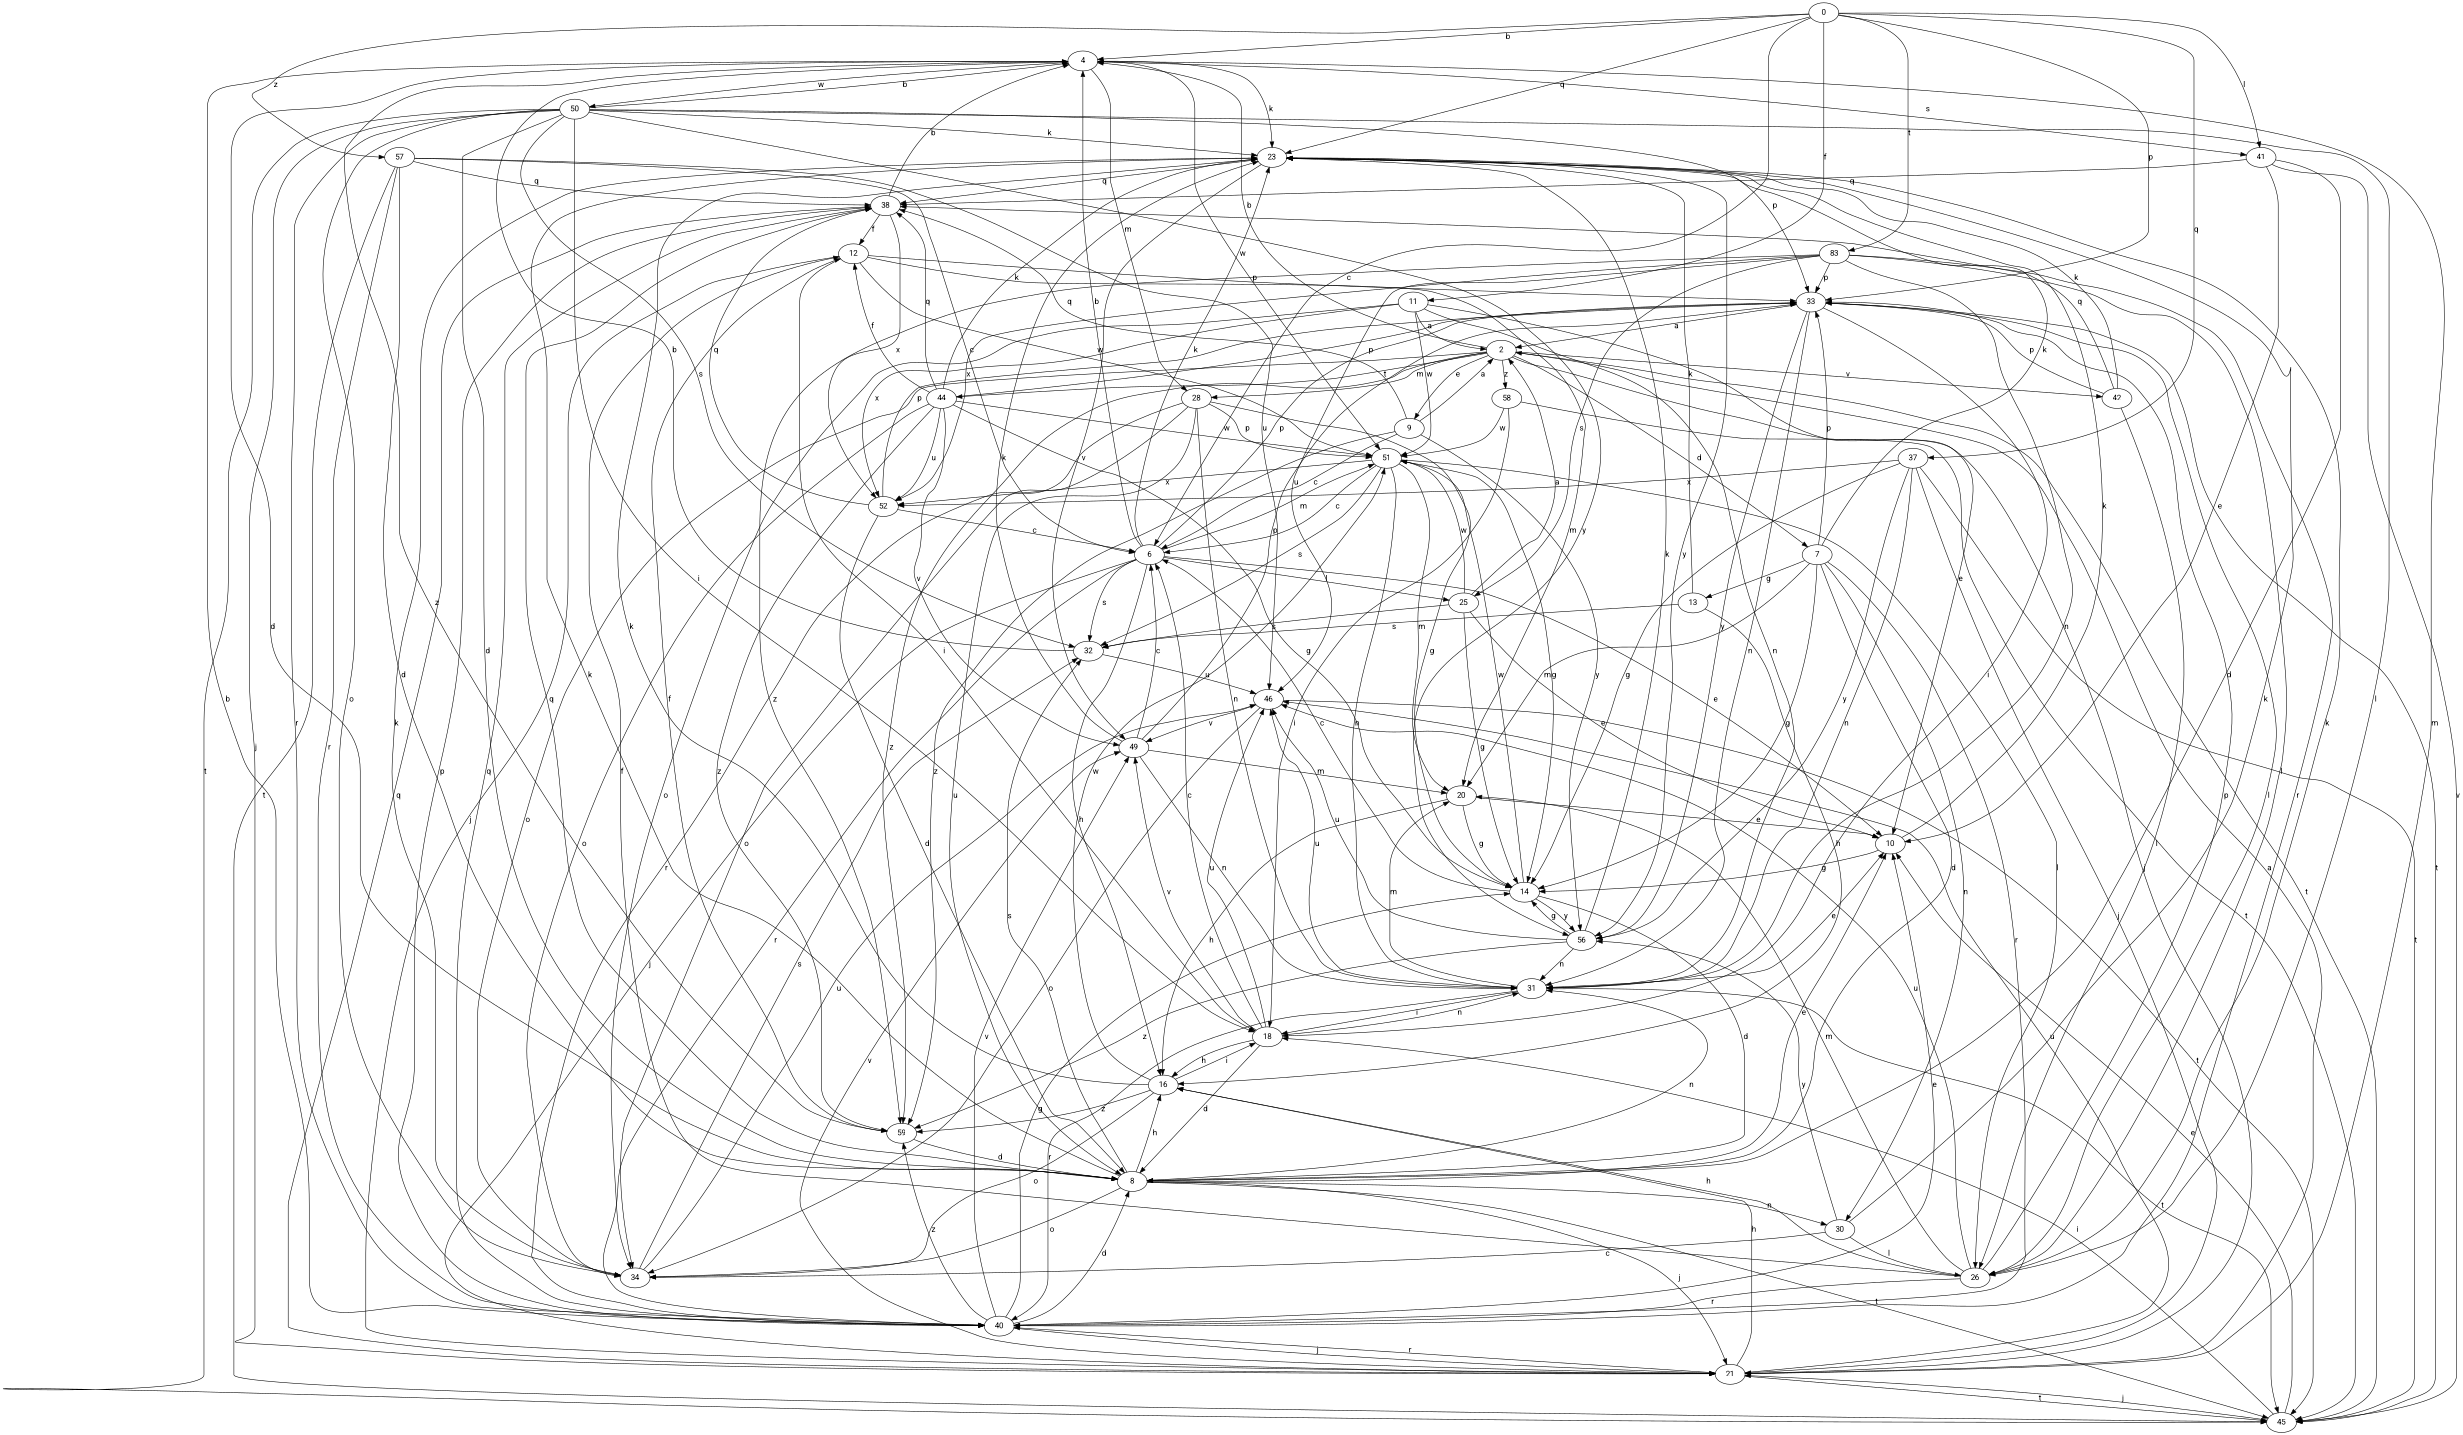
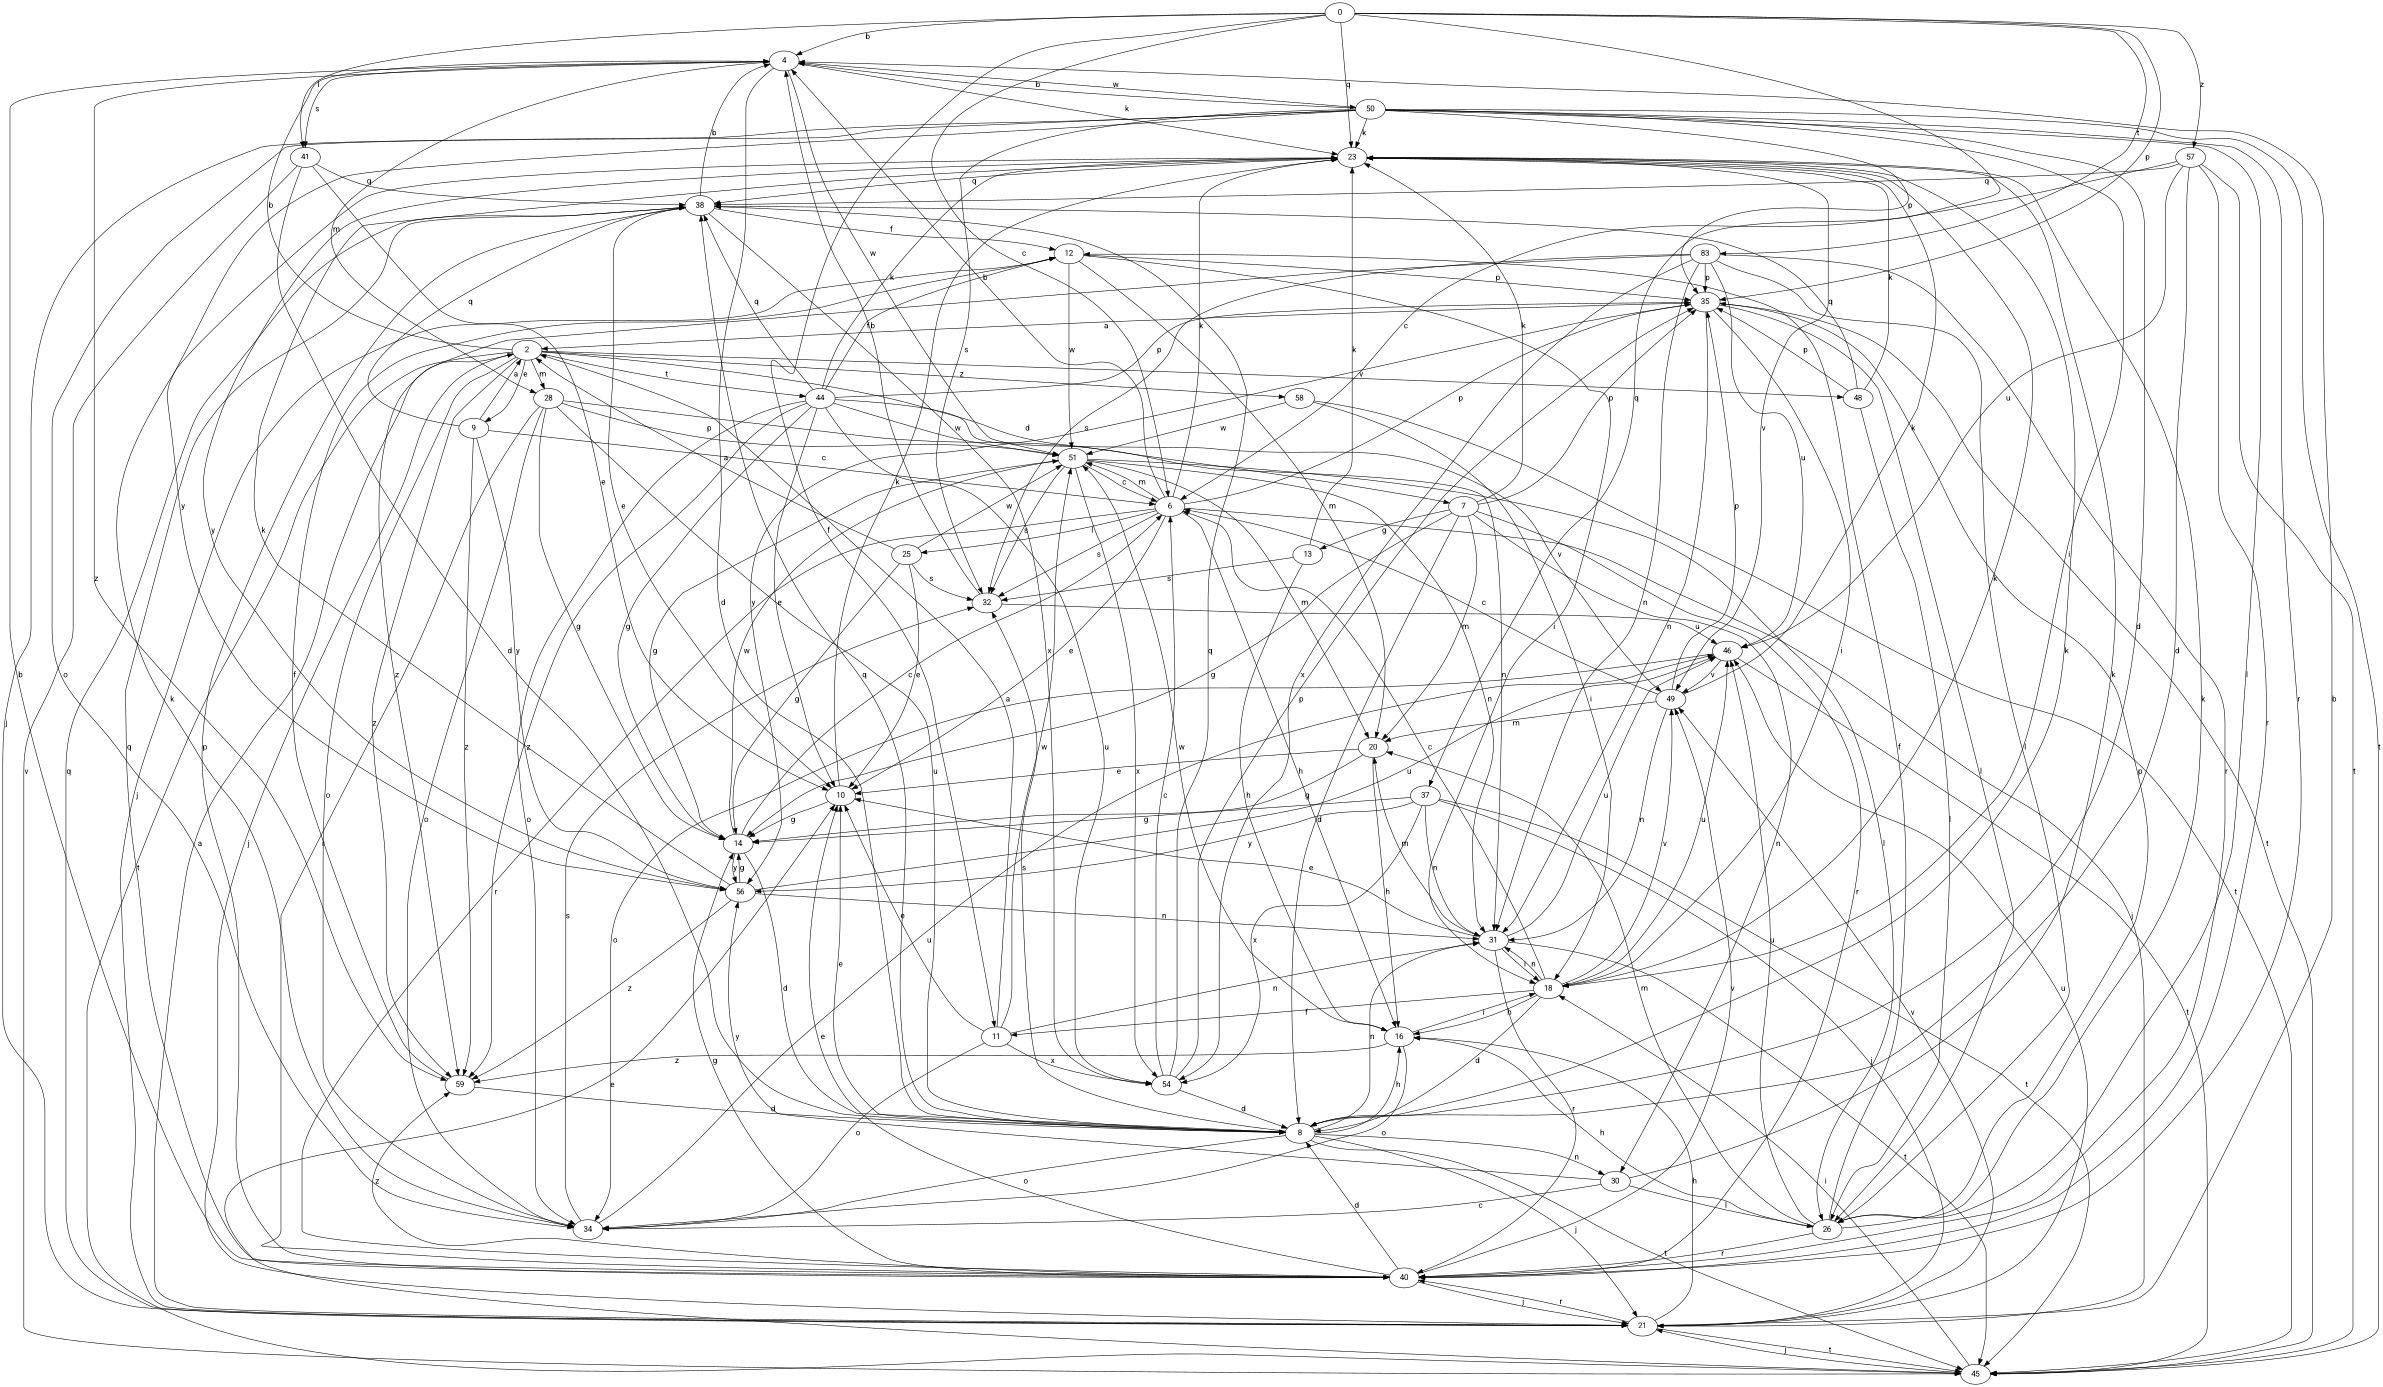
node "33": label "33" -> "35"
edge "83" -> "25": now "83" -> "32"
node "42": label "42" -> "48"
node "52": label "52" -> "54"
edge "38" -> "10": added, label "e"
edge "16" -> "23": now "18" -> "23"
edge "44" -> "10": added, label "e"
edge "21" -> "4": label "m" -> "b"
edge "18" -> "11": added, label "f"
